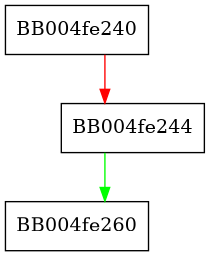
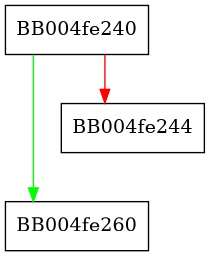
edge "BB004fe244" -> "BB004fe260": now "BB004fe240" -> "BB004fe260"
